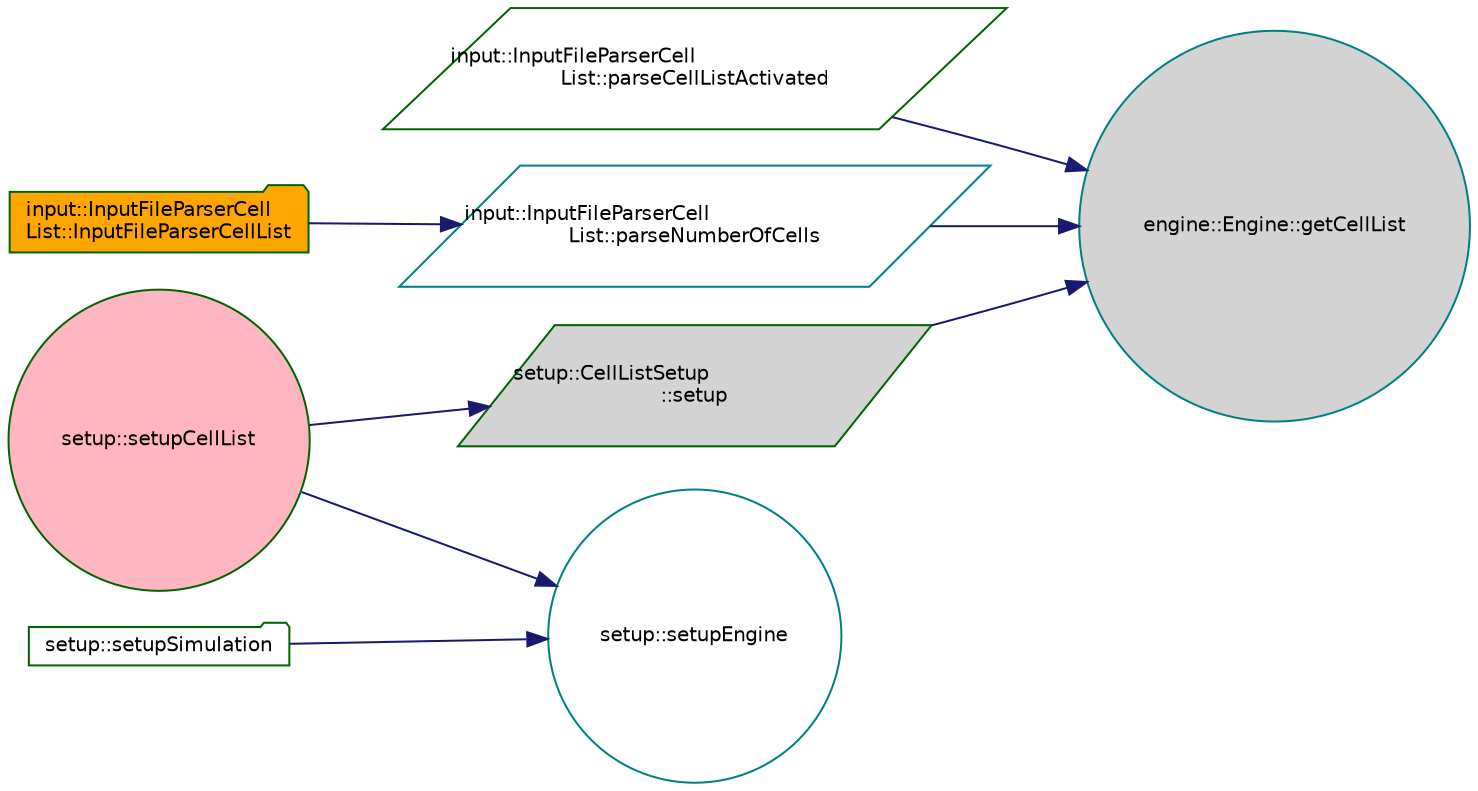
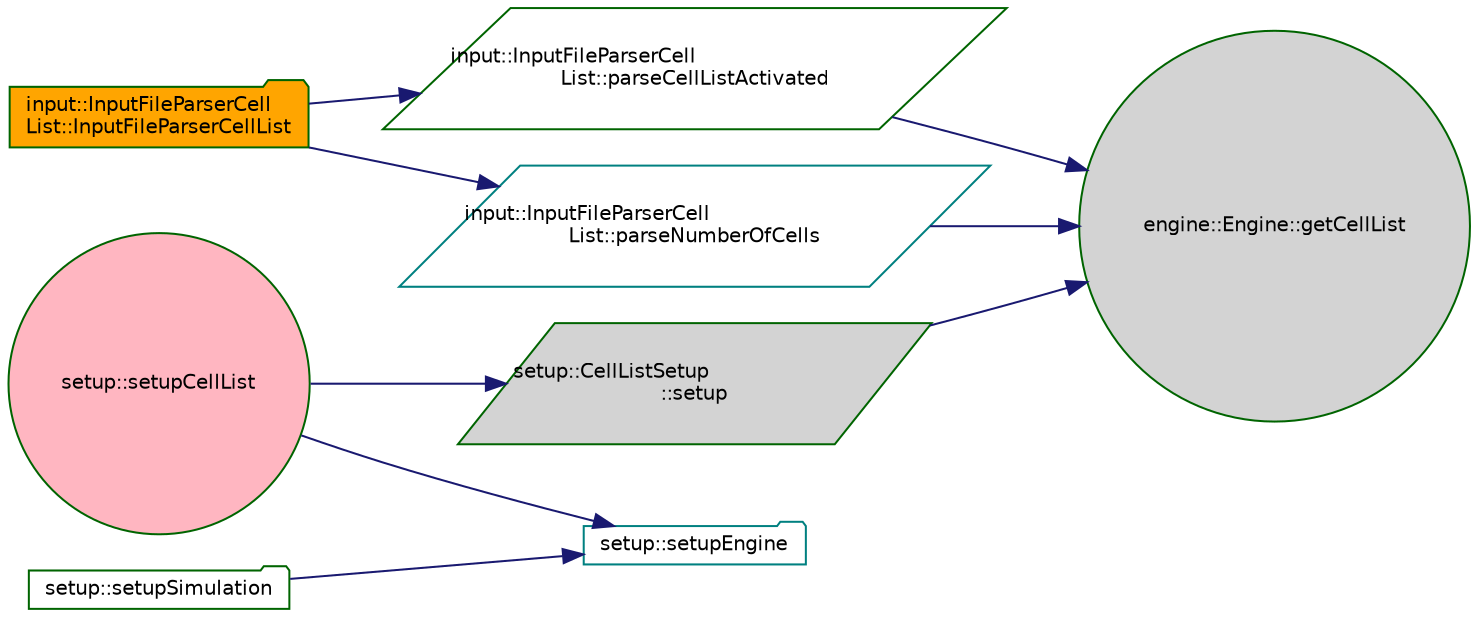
edge "input::InputFileParserCell List::InputFileParserCellList" -> "input::InputFileParserCell List::parseCellListActivated": added
node "engine::Engine::getCellList": color teal -> darkgreen
node "setup::setupEngine": shape circle -> folder
